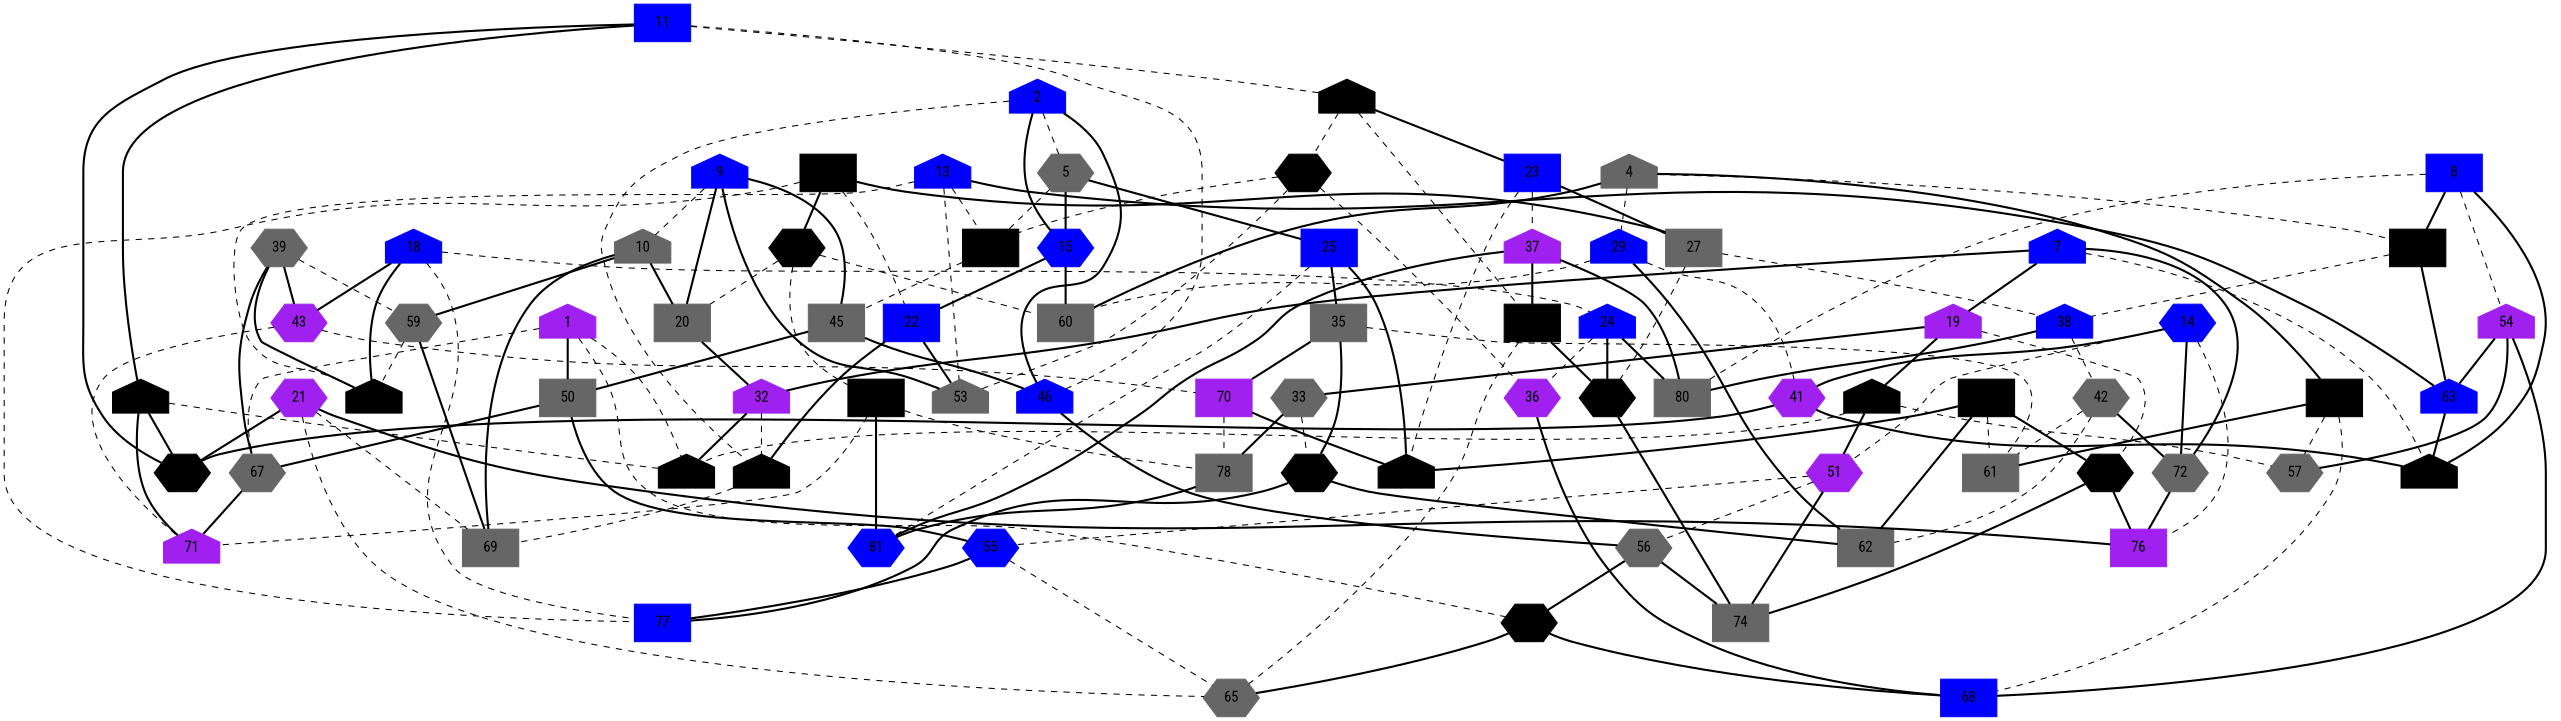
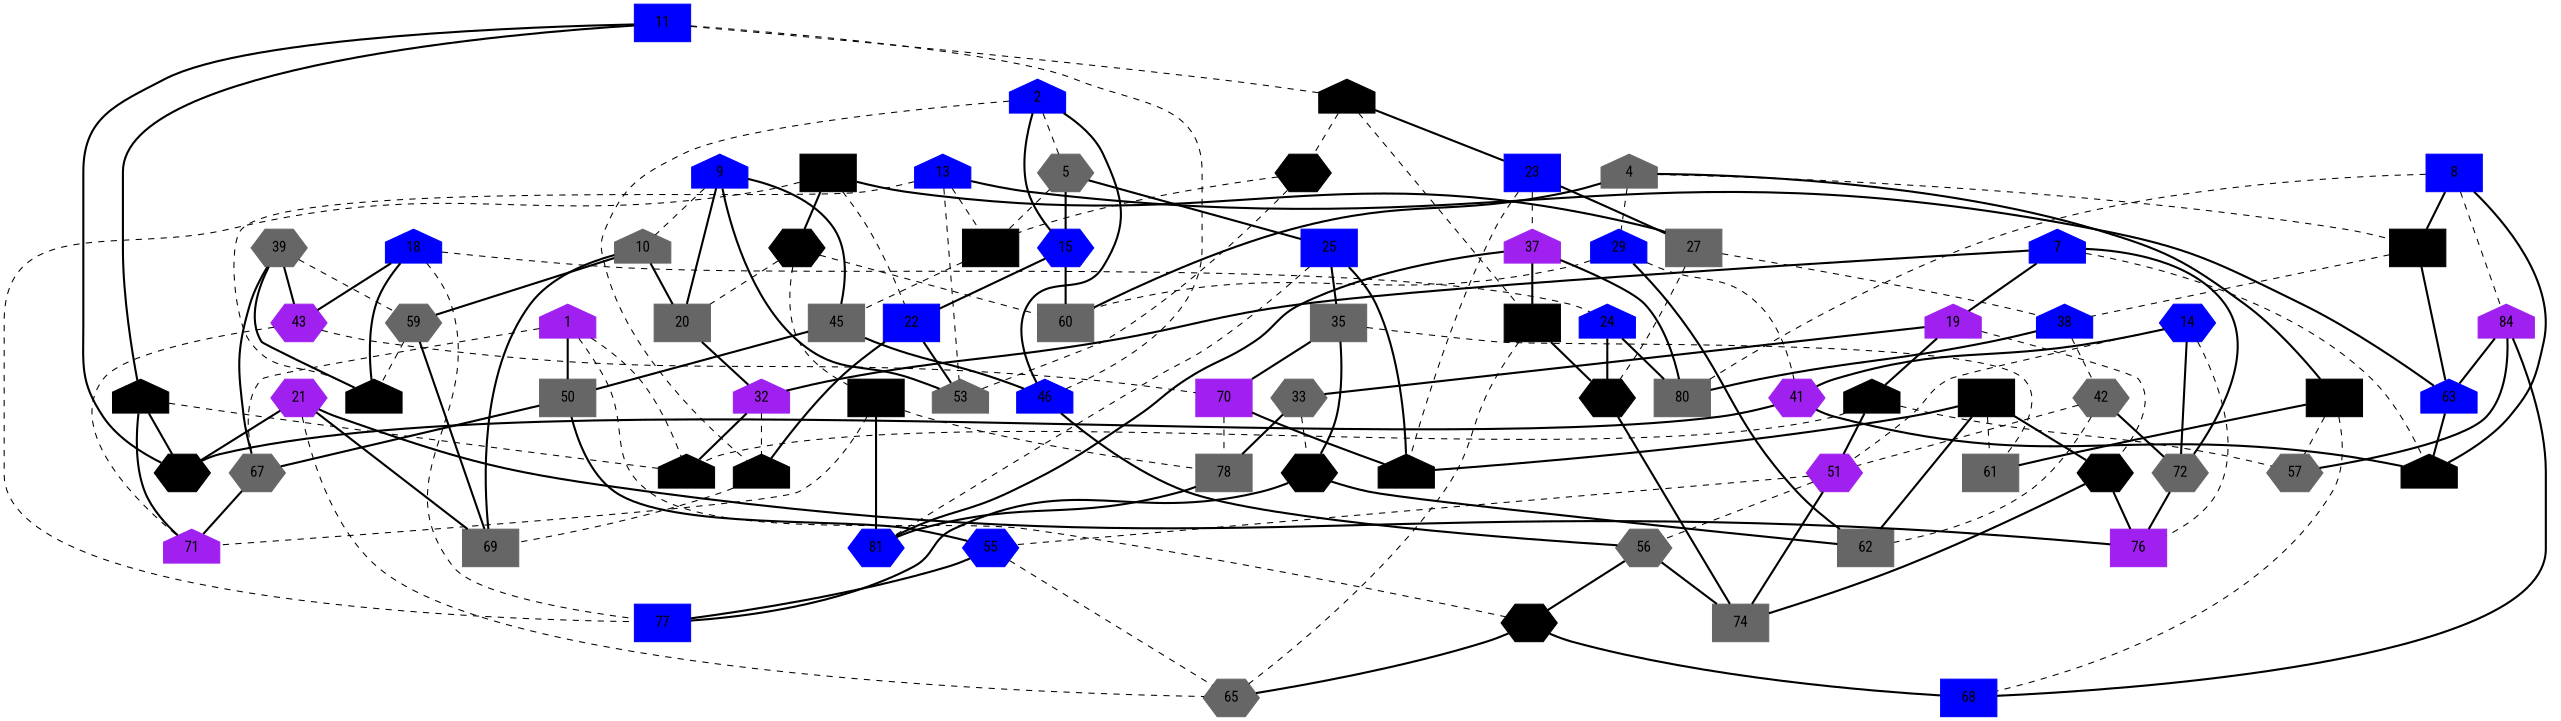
node "54": label "54" -> "84"
node "36": removed
edge "42" -- "61": now "42" -- "51"
edge "21" -- "69": style dashed -> bold
